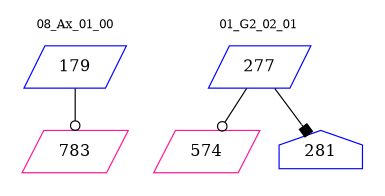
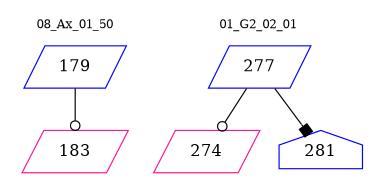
cluster "08_Ax_01_00": label "08_Ax_01_00" -> "08_Ax_01_50"
node "783": label "783" -> "183"
node "574": label "574" -> "274"
